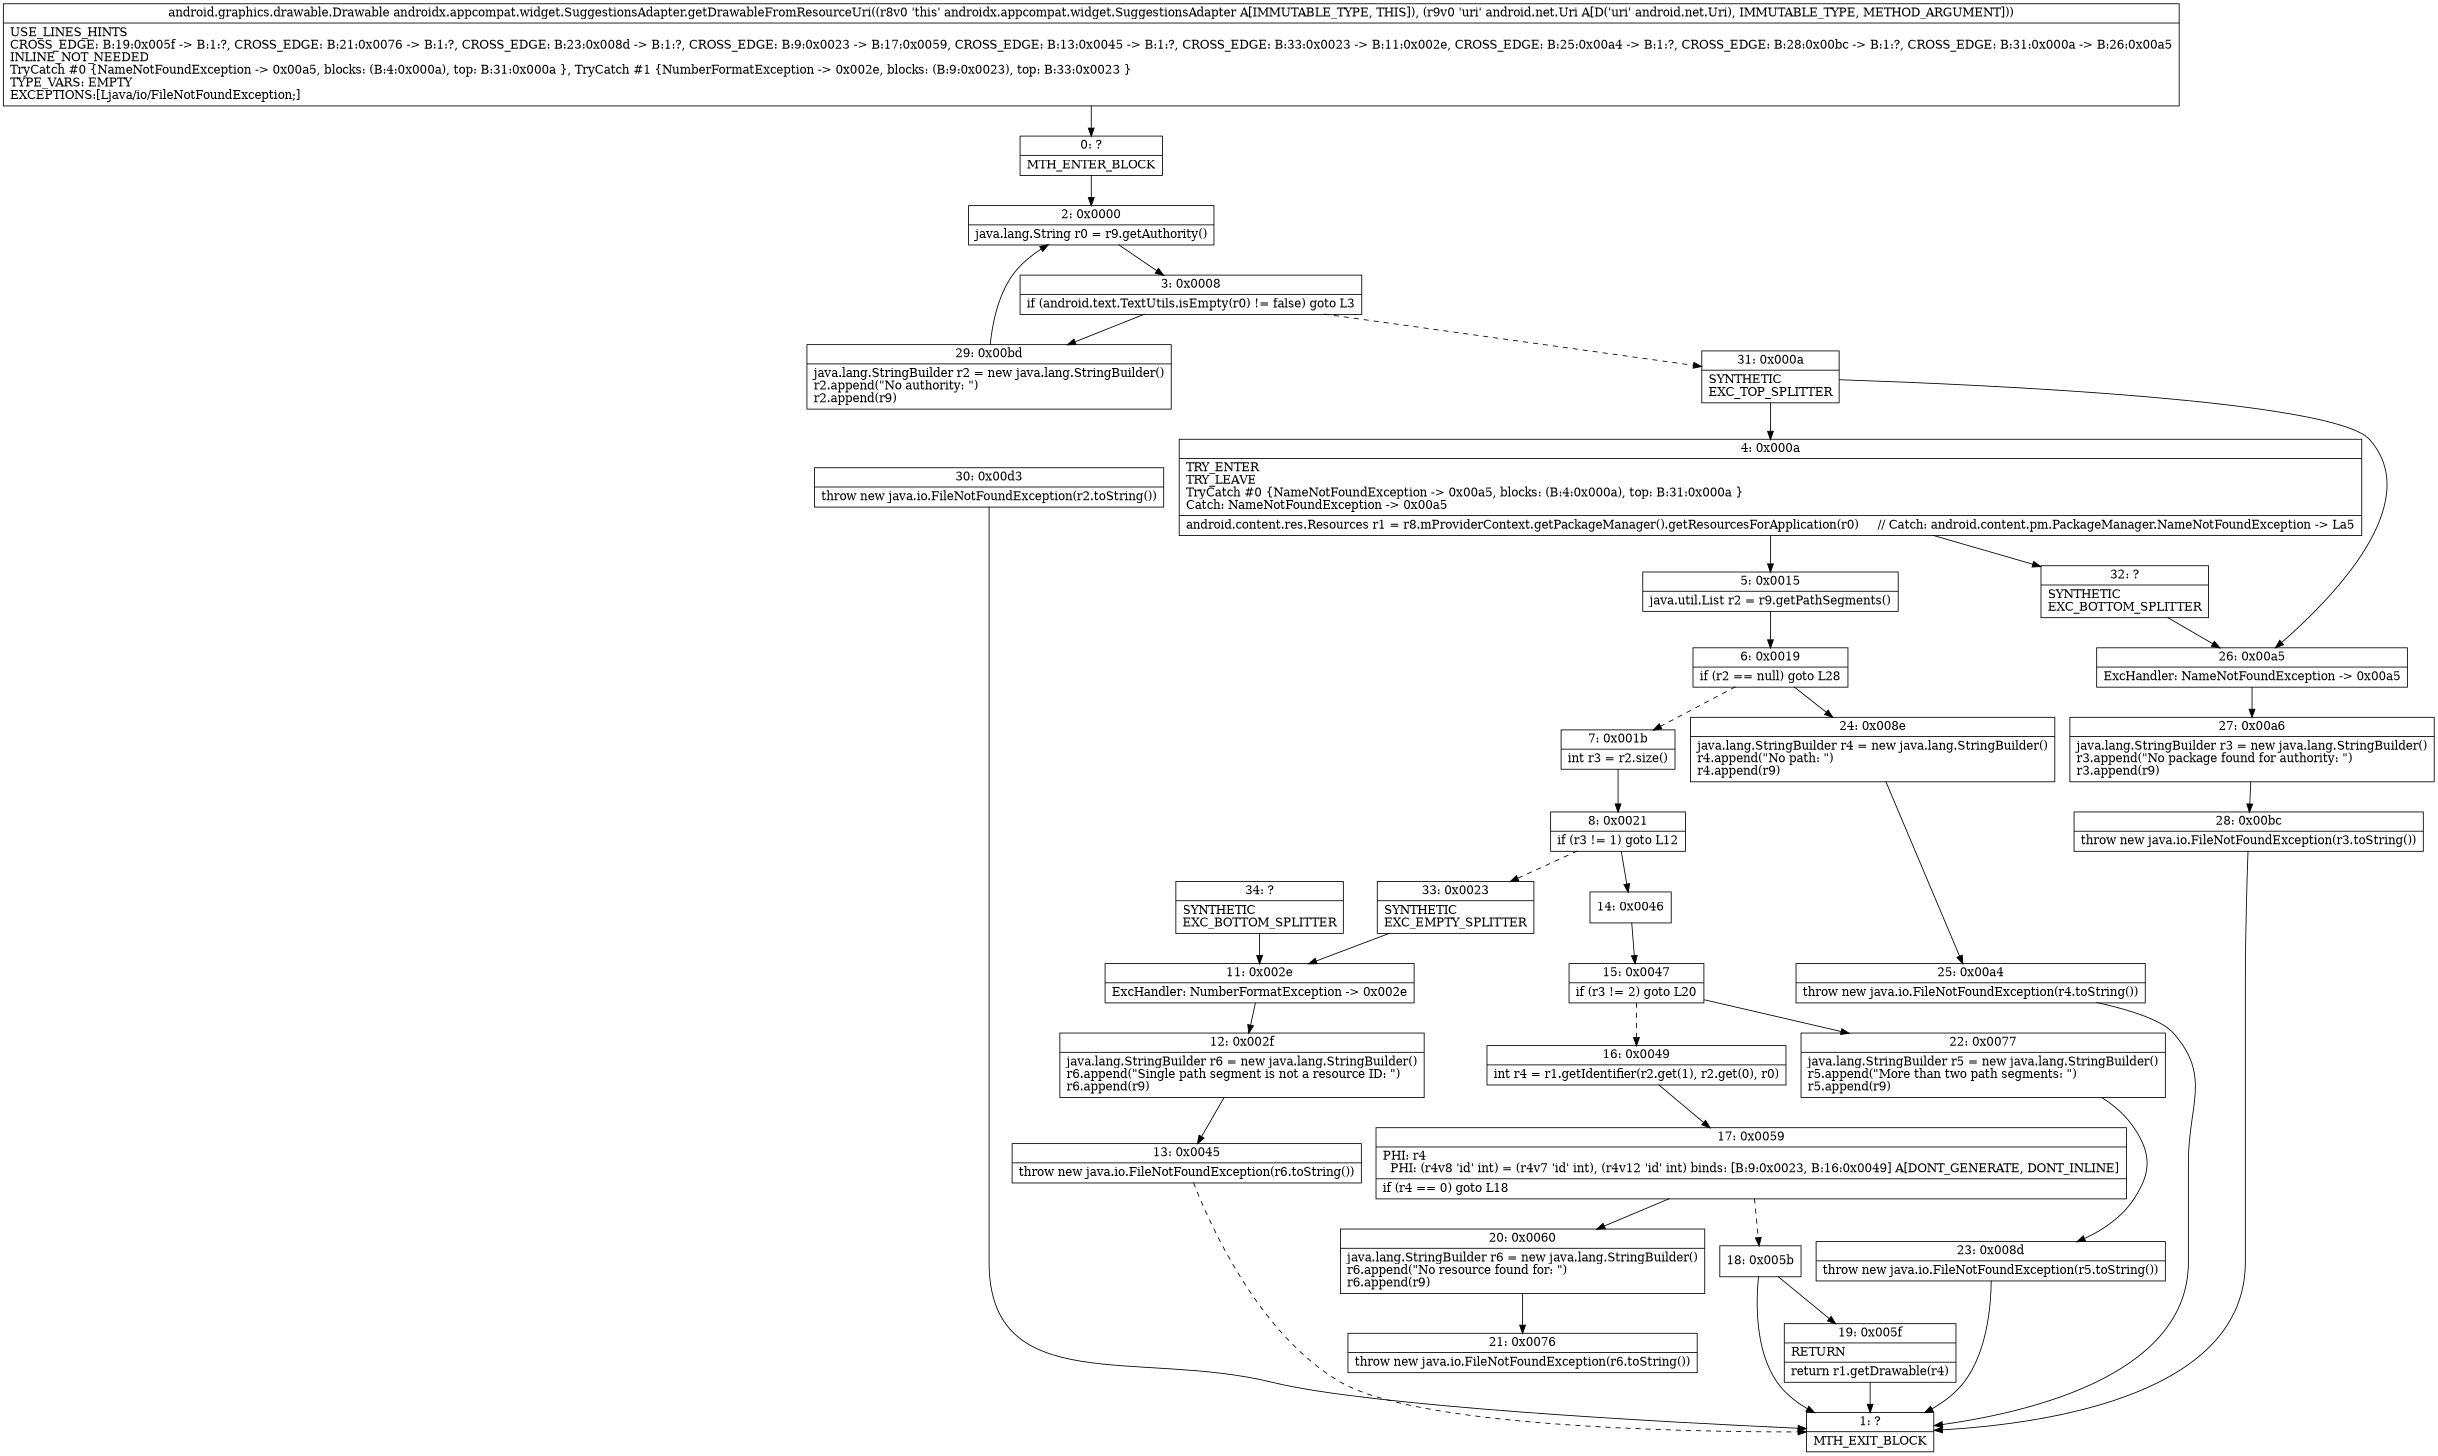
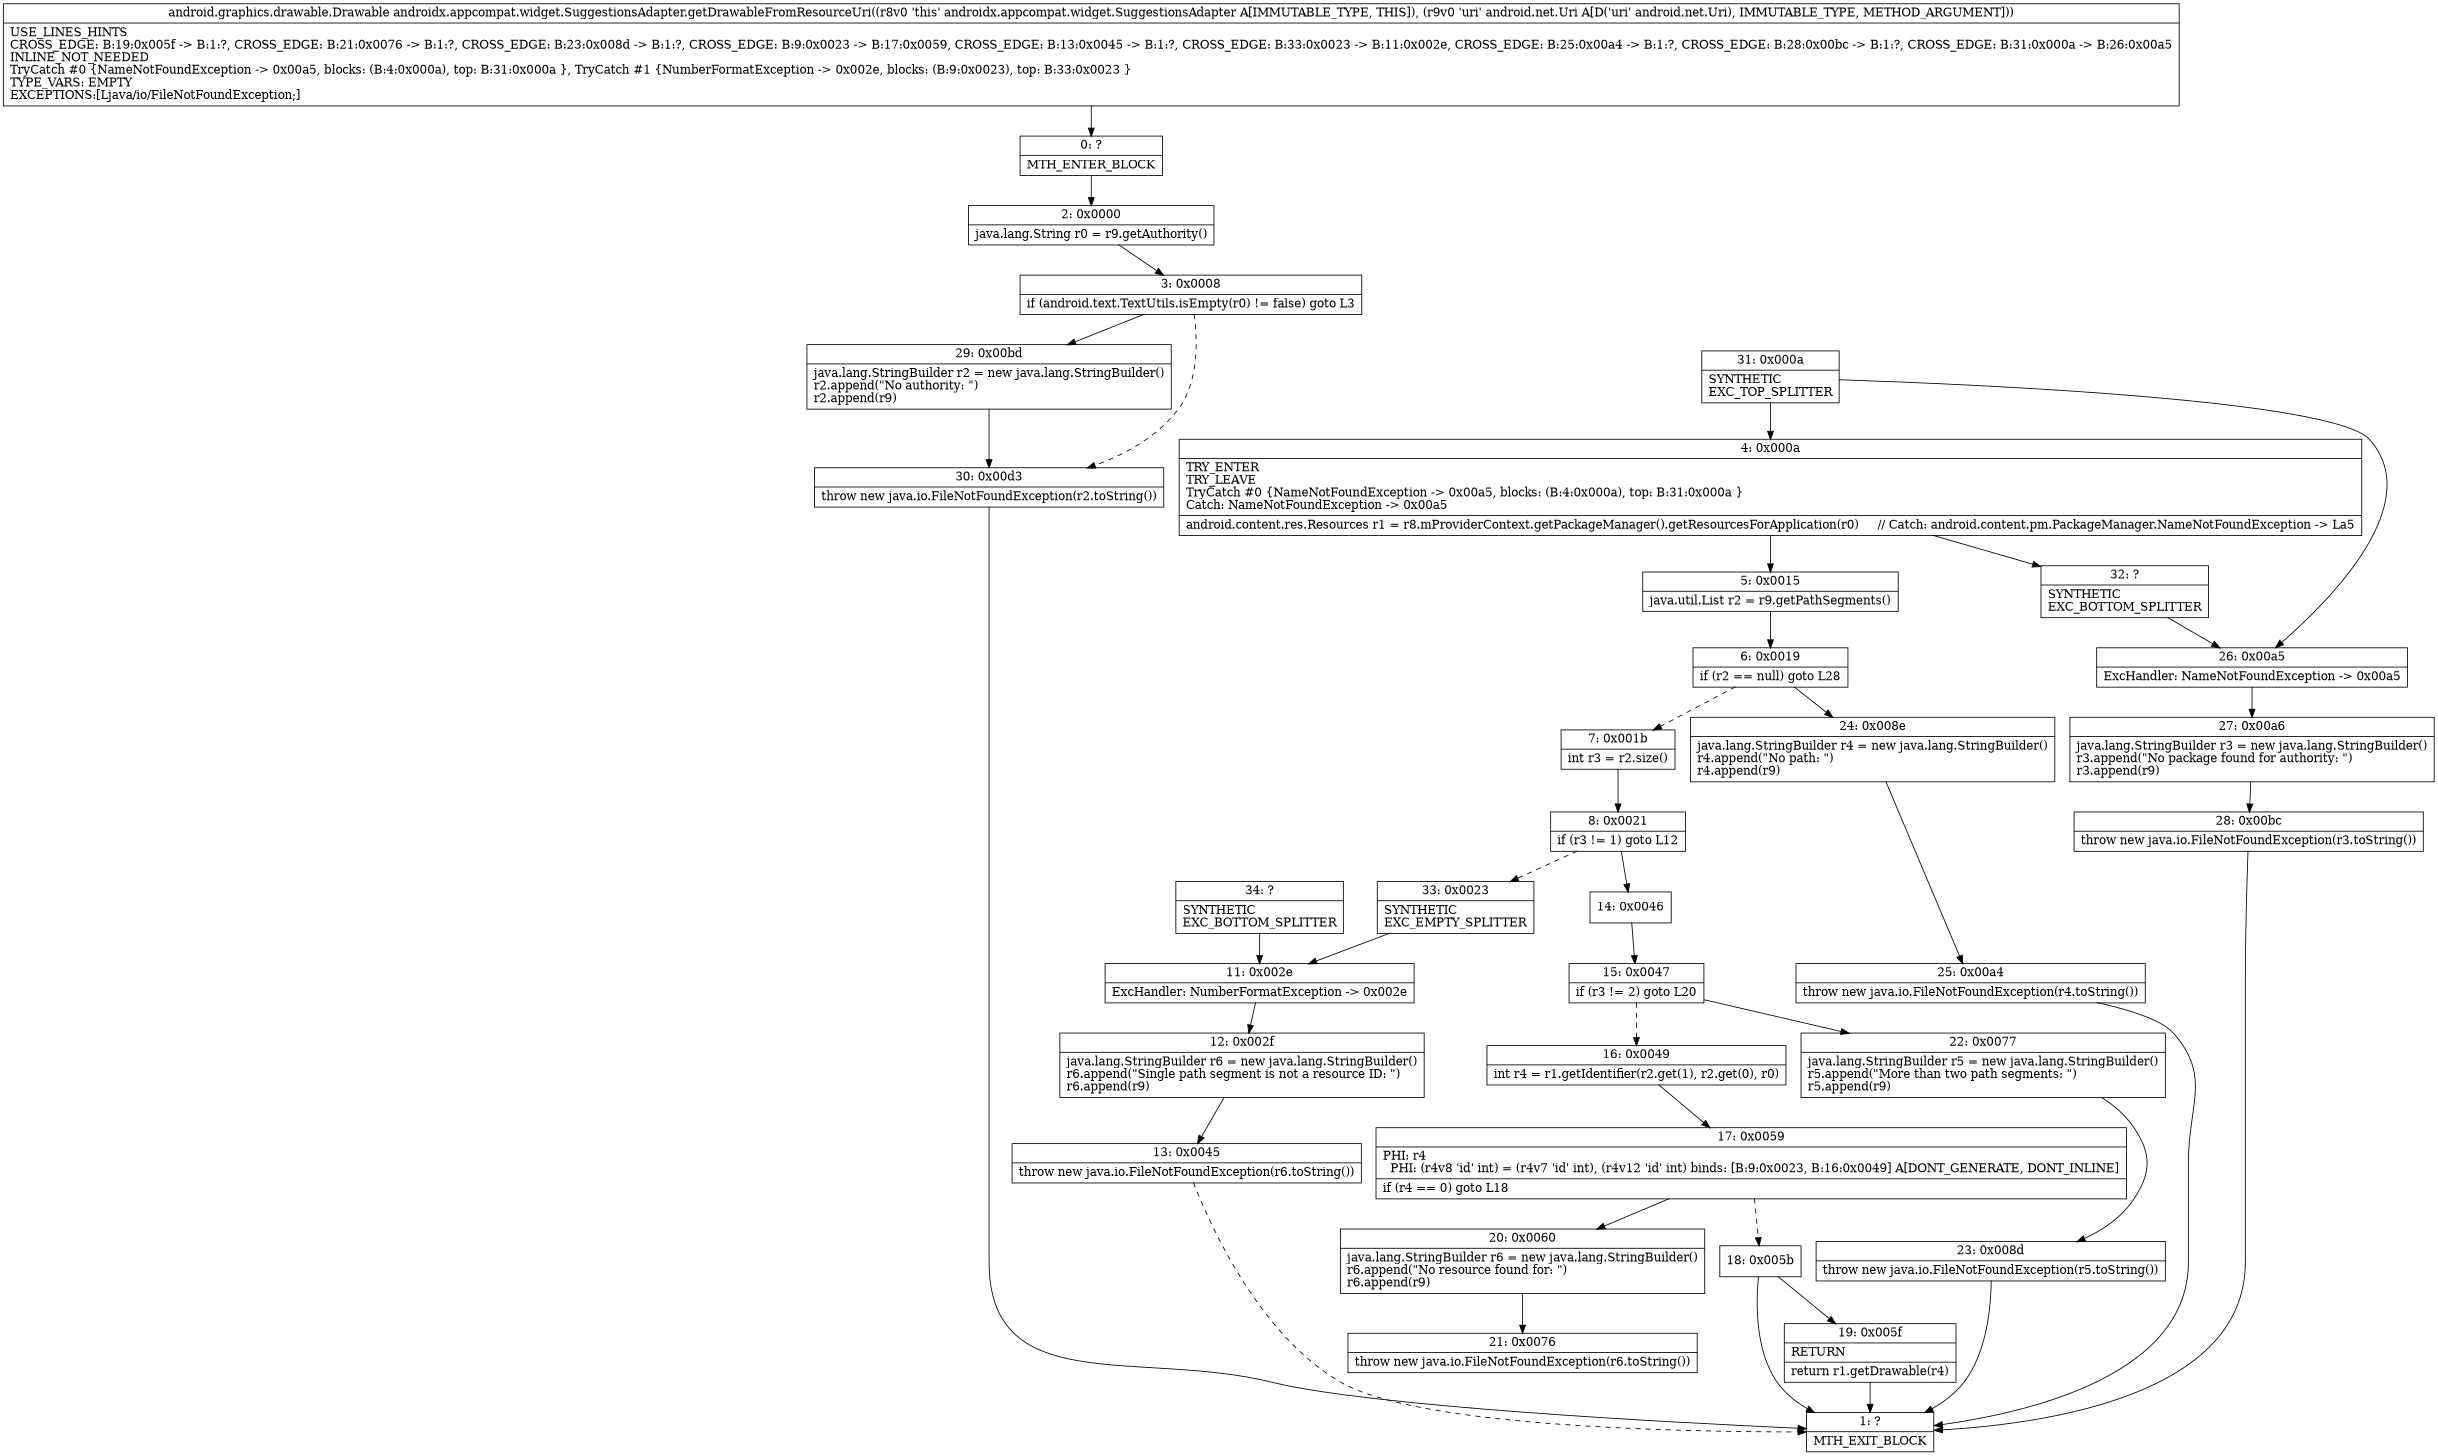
edge "29: 0x00bd" -> "2: 0x0000": now "29: 0x00bd" -> "30: 0x00d3"
edge "3: 0x0008" -> "31: 0x000a": now "3: 0x0008" -> "30: 0x00d3"
